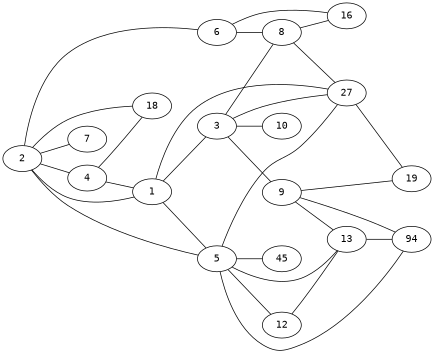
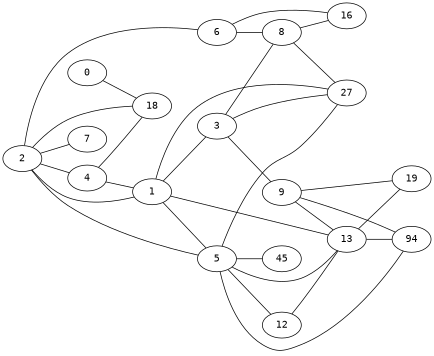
node "0": added
node "10": removed
edge "27" -- "19": now "13" -- "19"
edge "1" -- "13": added
